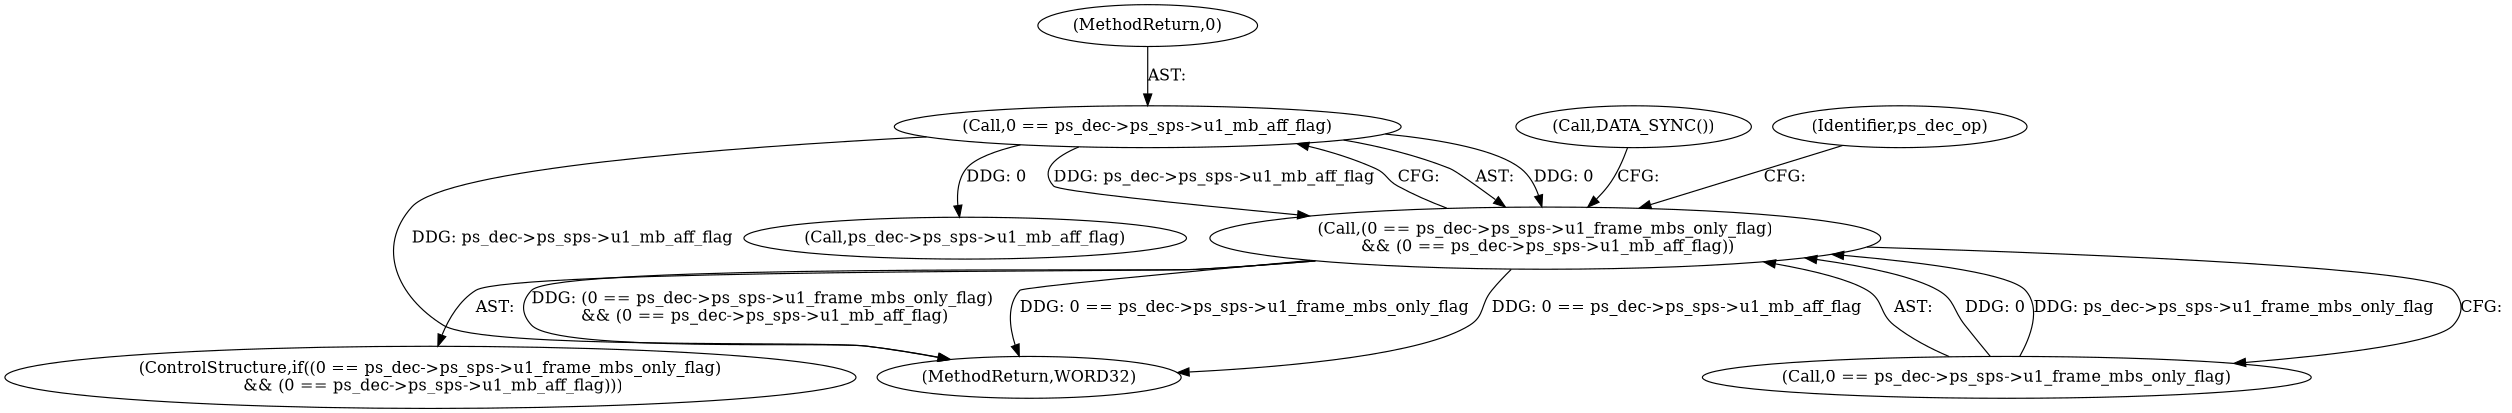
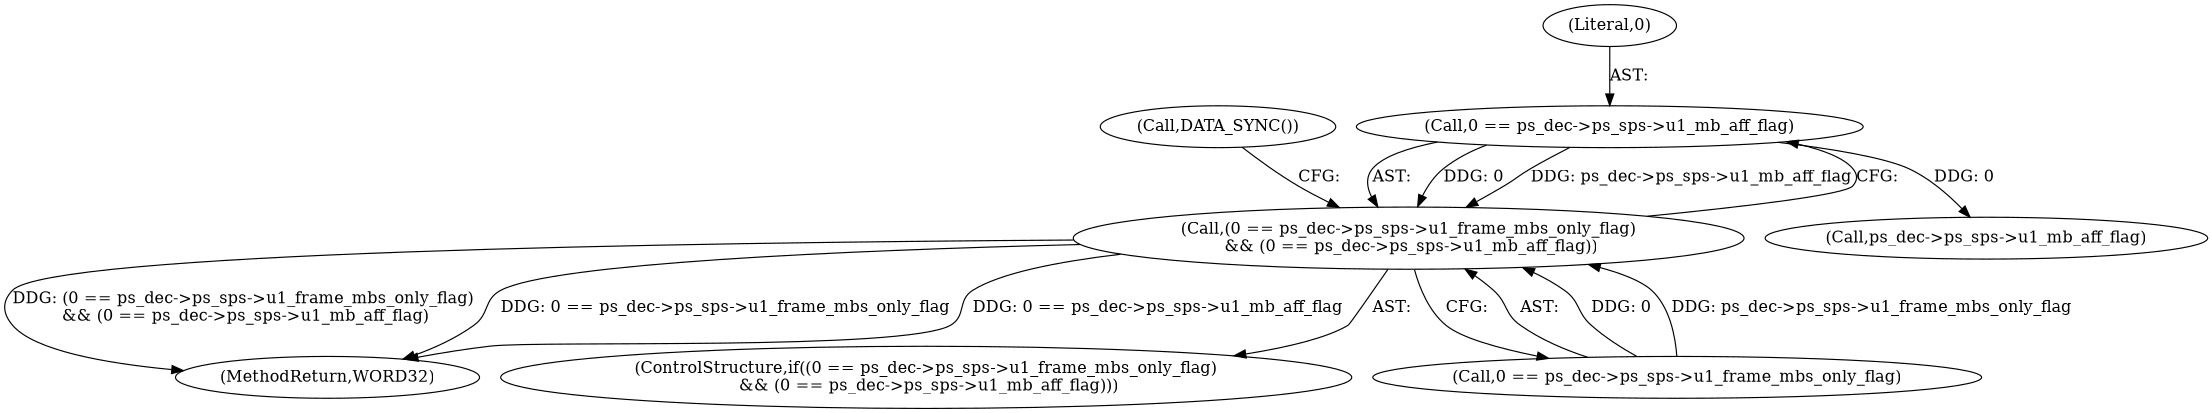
node "(MethodReturn,0)": label "(MethodReturn,0)" -> "(Literal,0)"
node "(Identifier,ps_dec_op)": removed
edge "(Call,0 == ps_dec->ps_sps->u1_mb_aff_flag)" -> "(MethodReturn,WORD32)": removed, label "DDG: ps_dec->ps_sps->u1_mb_aff_flag"
